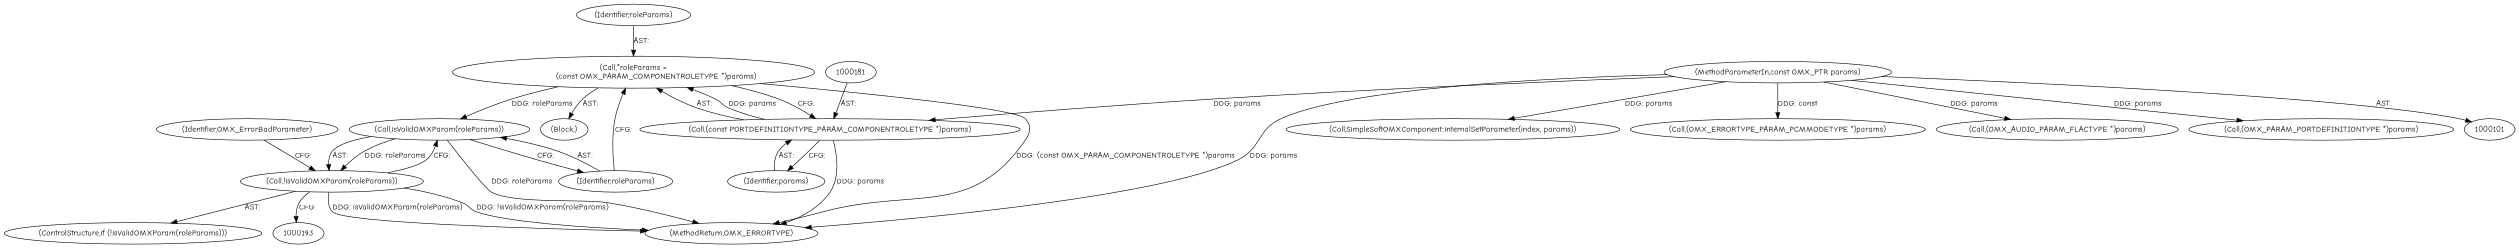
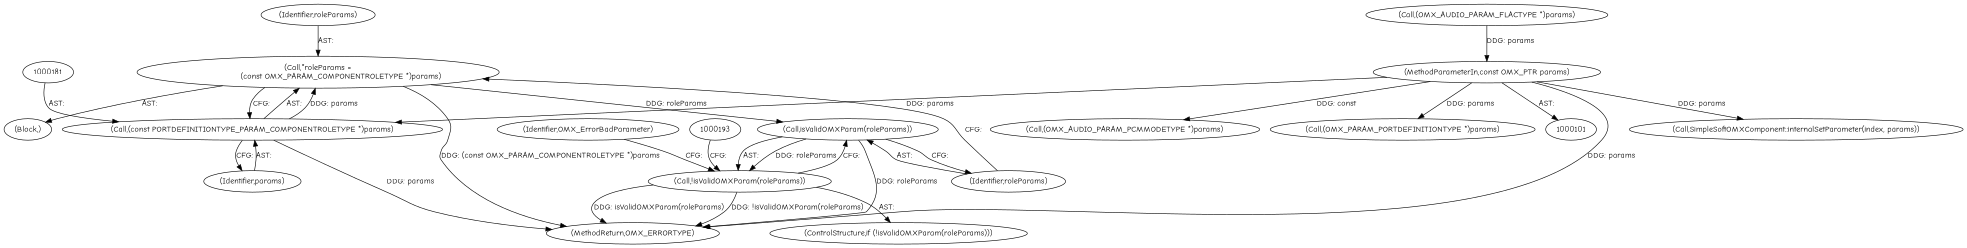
edge "(MethodParameterIn,const OMX_PTR params)" -> "(Call,(OMX_AUDIO_PARAM_FLACTYPE *)params)": reversed
node "(Call,(OMX_ERRORTYPE_PARAM_PCMMODETYPE *)params)": label "(Call,(OMX_ERRORTYPE_PARAM_PCMMODETYPE *)params)" -> "(Call,(OMX_AUDIO_PARAM_PCMMODETYPE *)params)"
edge "(Call,!isValidOMXParam(roleParams))" -> "1000193": reversed
